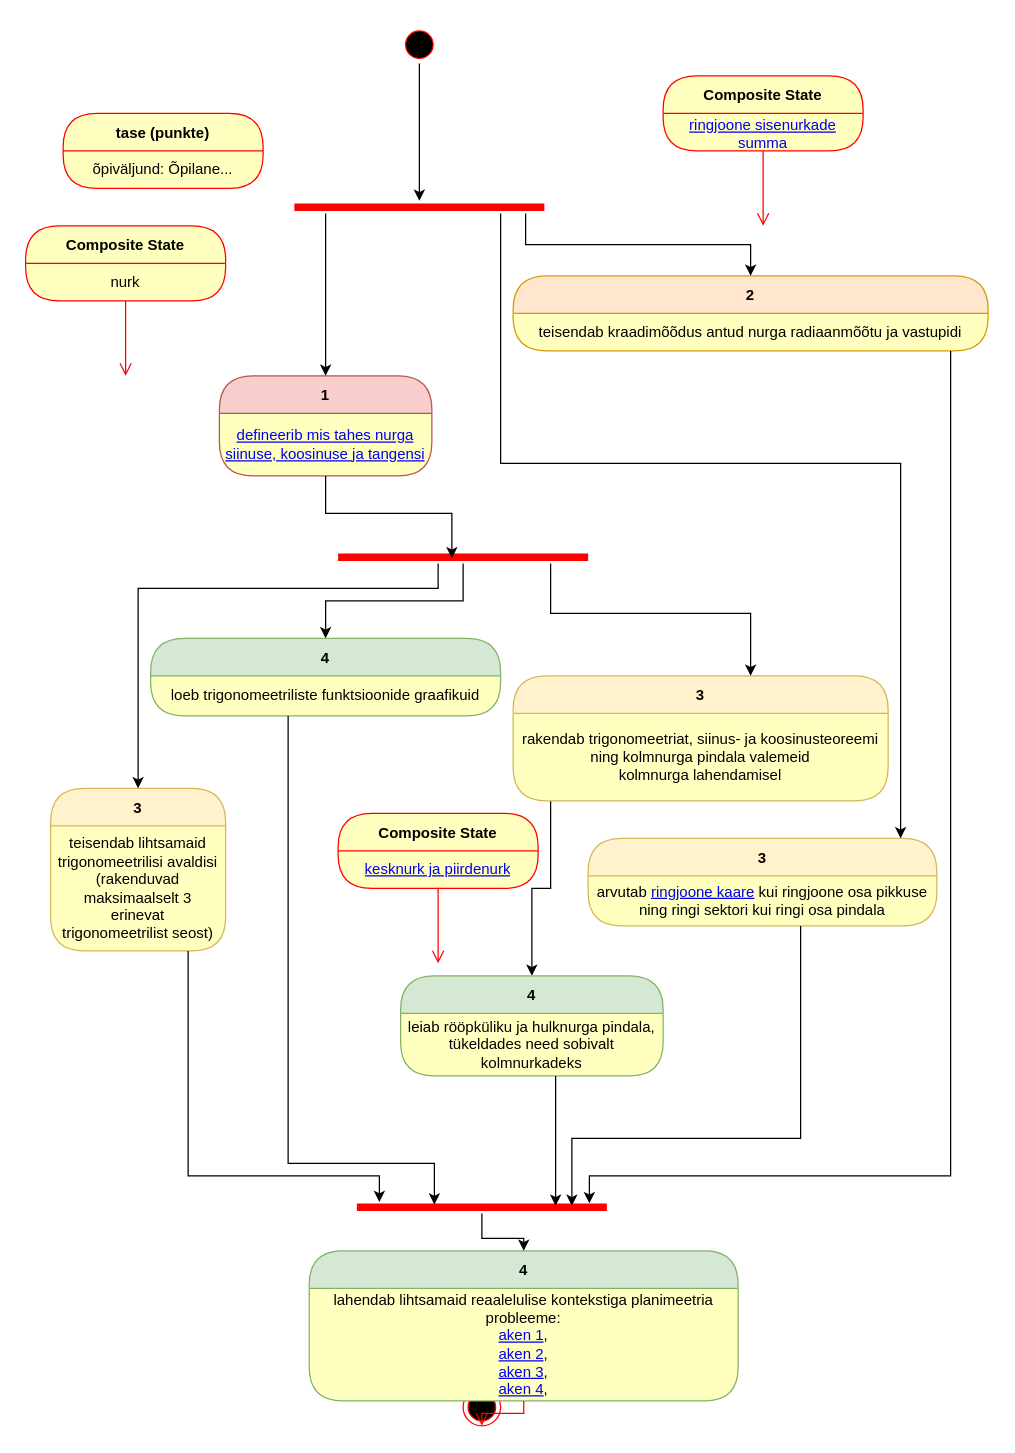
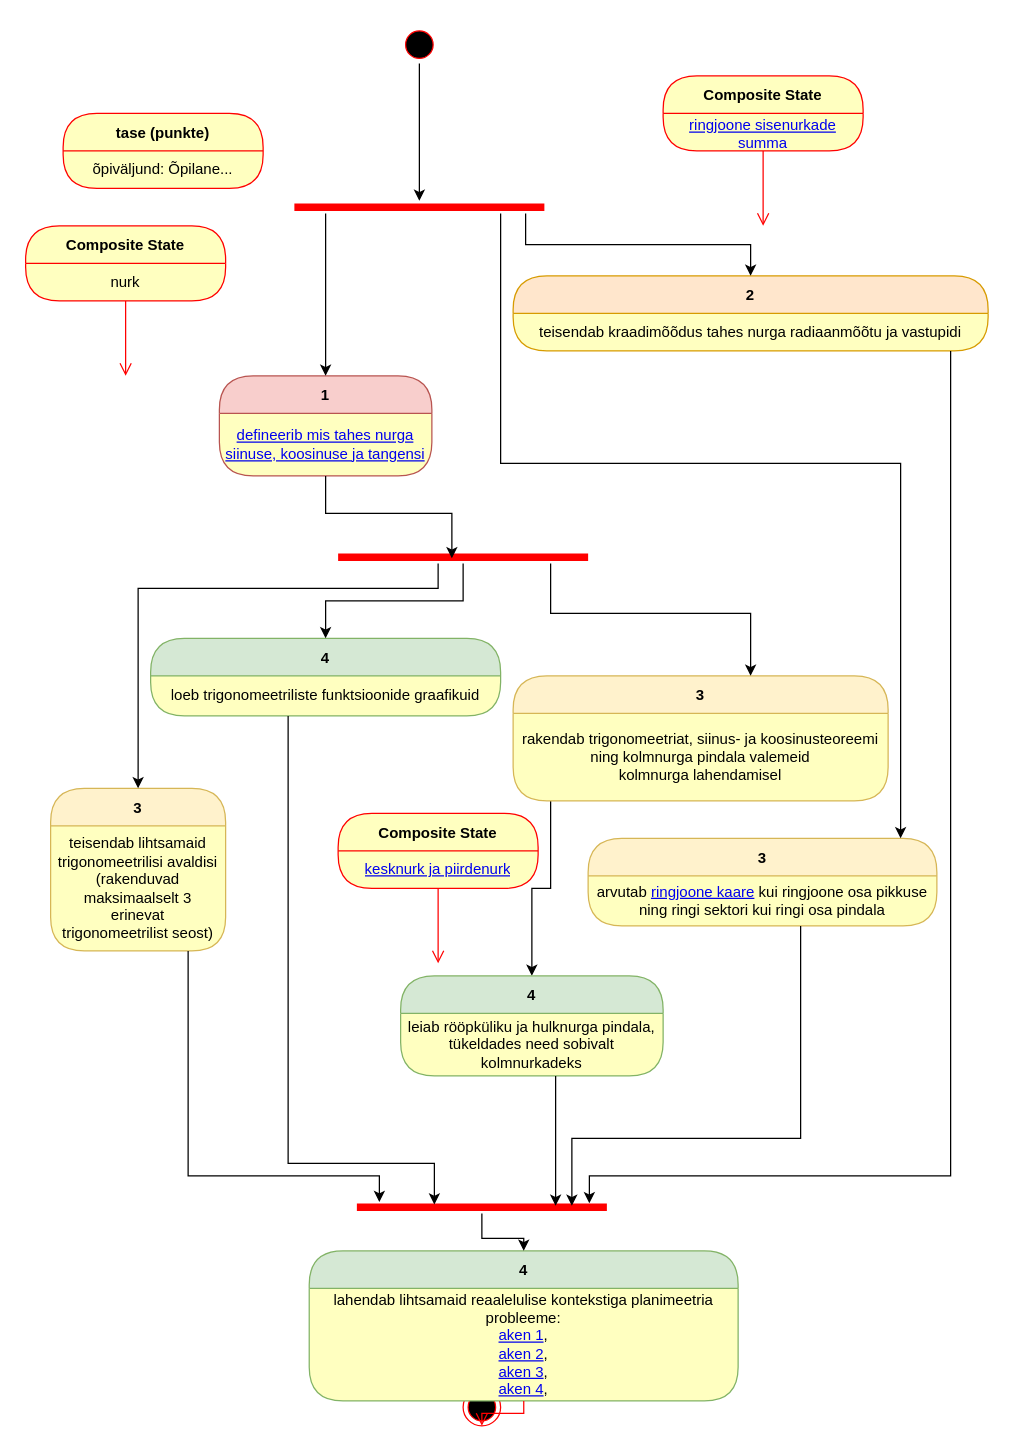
node "teisendab kraadimõõdus antud nurga radiaanmõõtu ja vastupidi": label "teisendab kraadimõõdus antud nurga radiaanmõõtu ja vastupidi" -> "teisendab kraadimõõdus tahes nurga radiaanmõõtu ja vastupidi"
